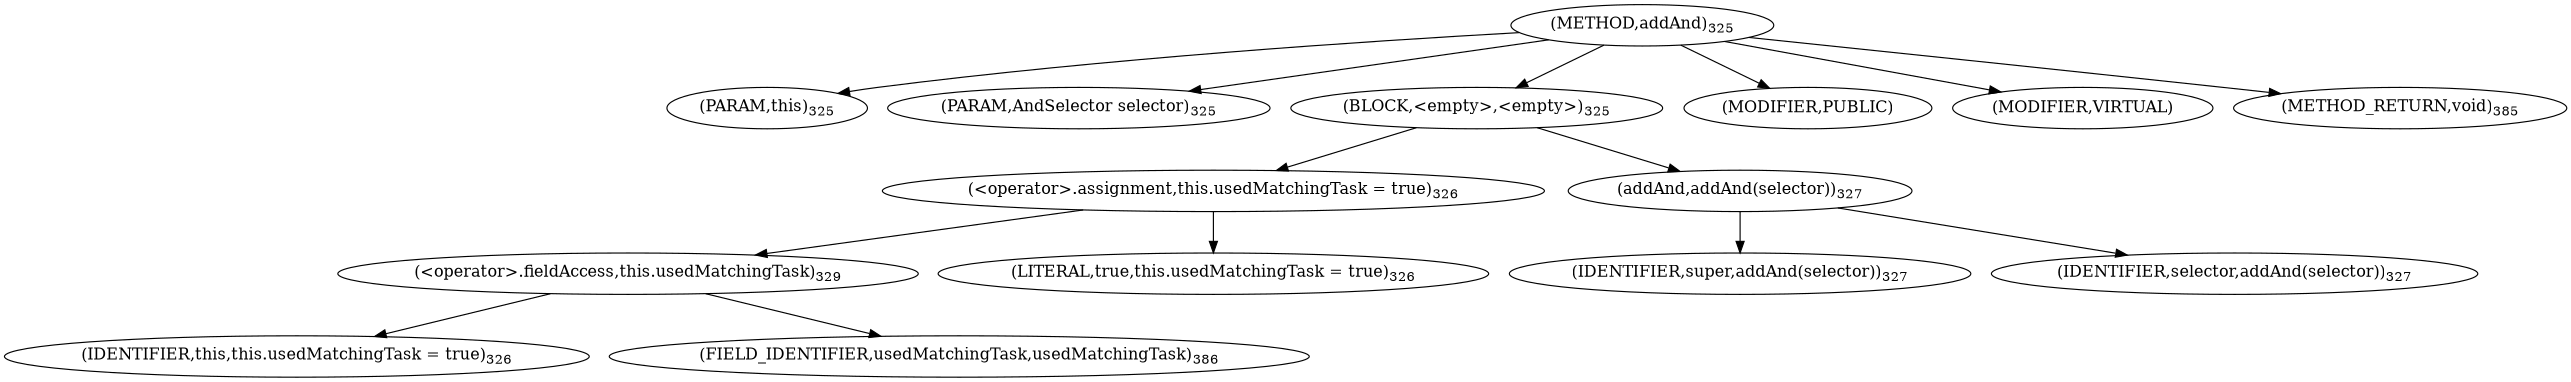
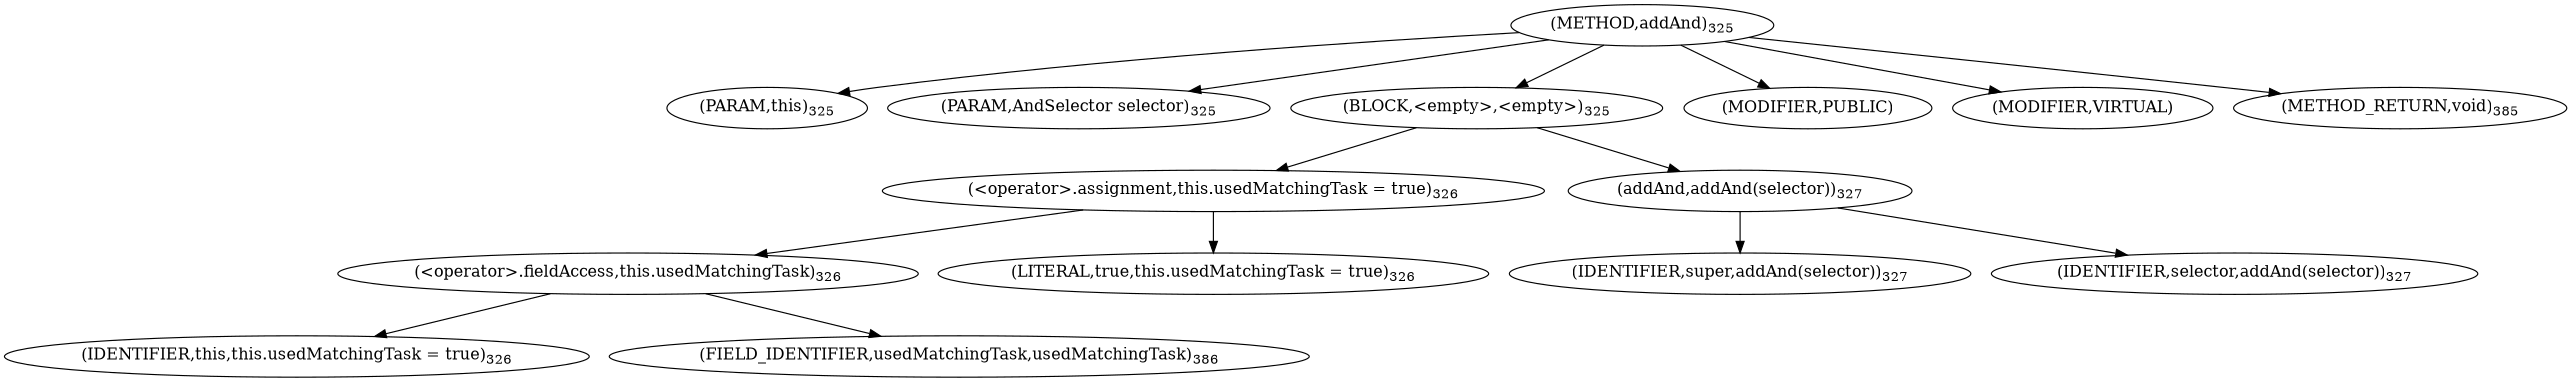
node "(<operator>.fieldAccess,this.usedMatchingTask)": text "329" -> "326"
